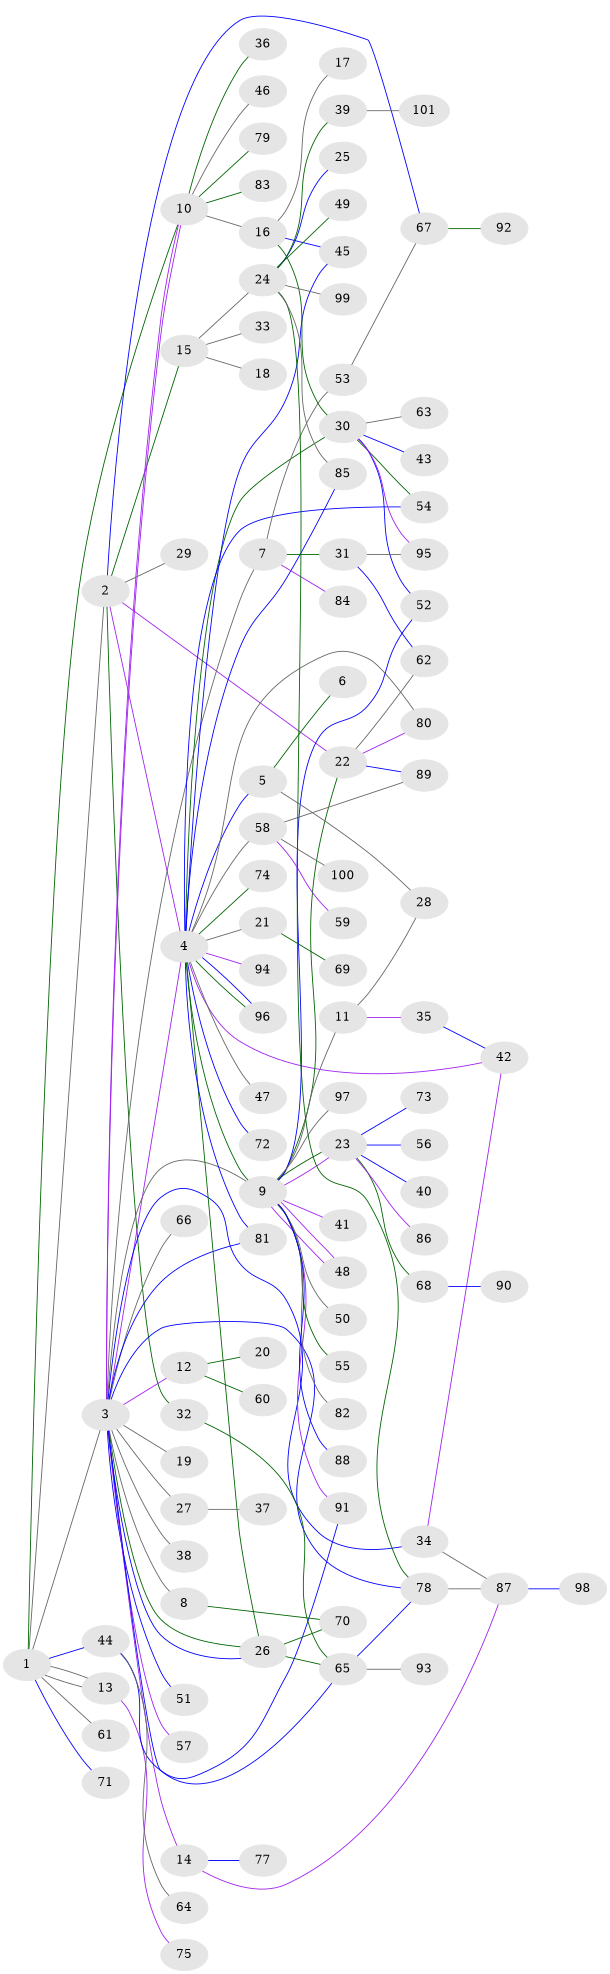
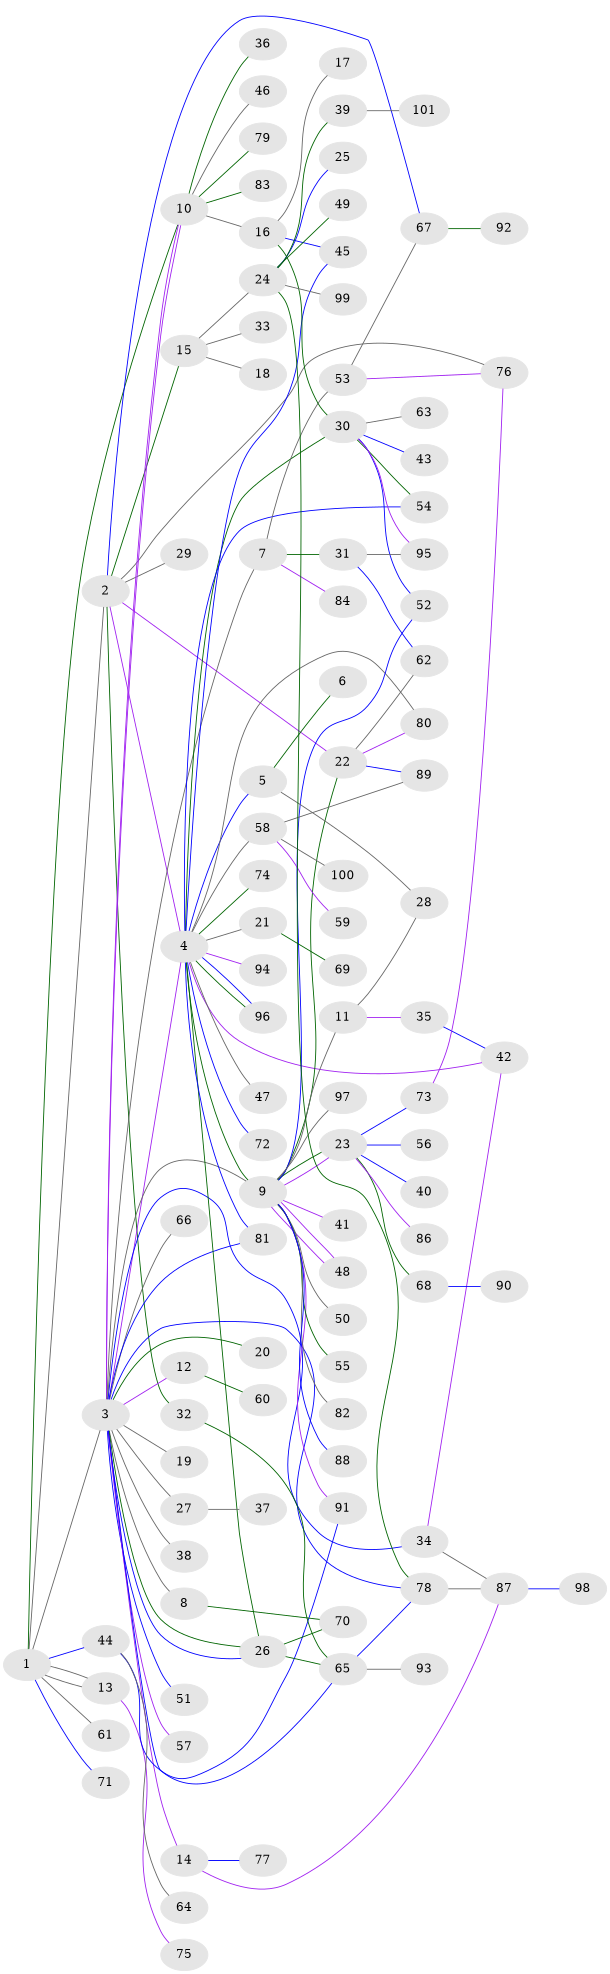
node "76": added
node "85": removed
edge "20" -- "12": now "20" -- "3"
